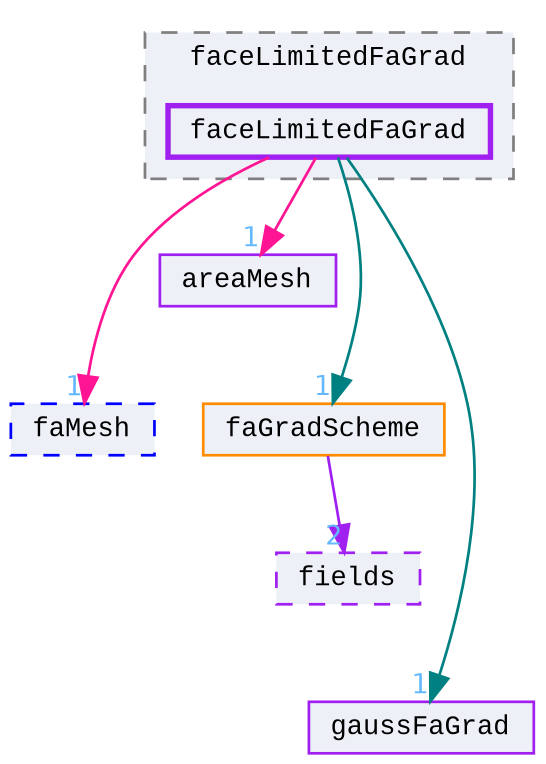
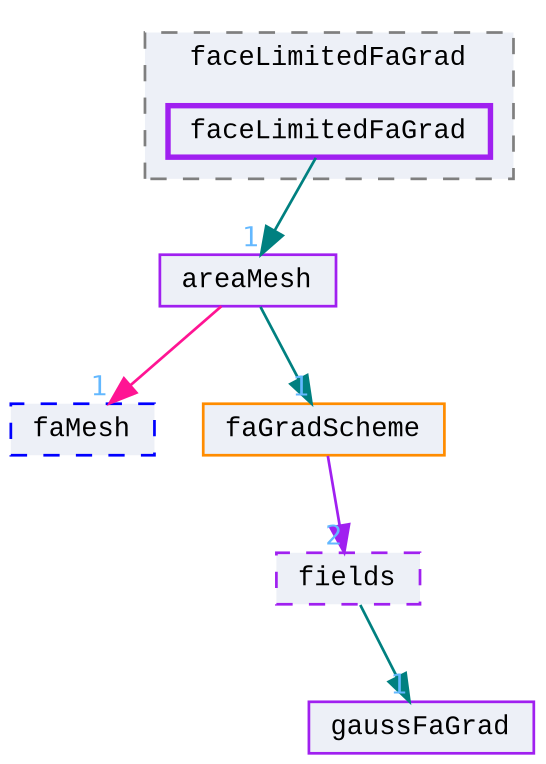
edge "faceLimitedFaGrad" -> "areaMesh": color deeppink -> teal
edge "faceLimitedFaGrad" -> "faMesh": now "areaMesh" -> "faMesh"
edge "faceLimitedFaGrad" -> "faGradScheme": now "areaMesh" -> "faGradScheme"
edge "faceLimitedFaGrad" -> "gaussFaGrad": now "fields" -> "gaussFaGrad"
